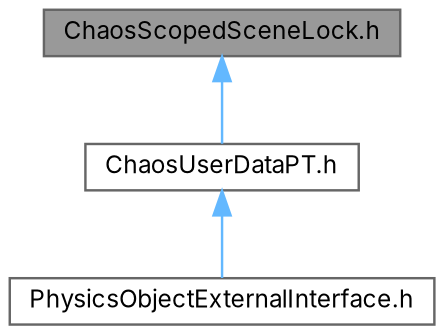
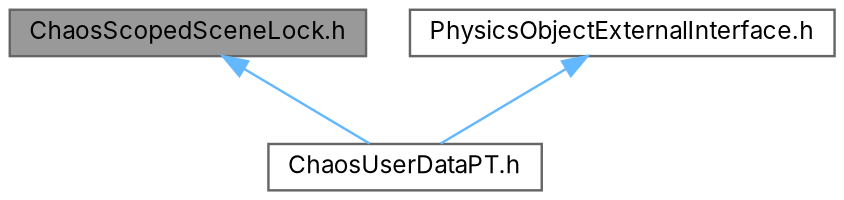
edge "PhysicsObjectExternalInterface.h" -> "ChaosUserDataPT.h": reversed
